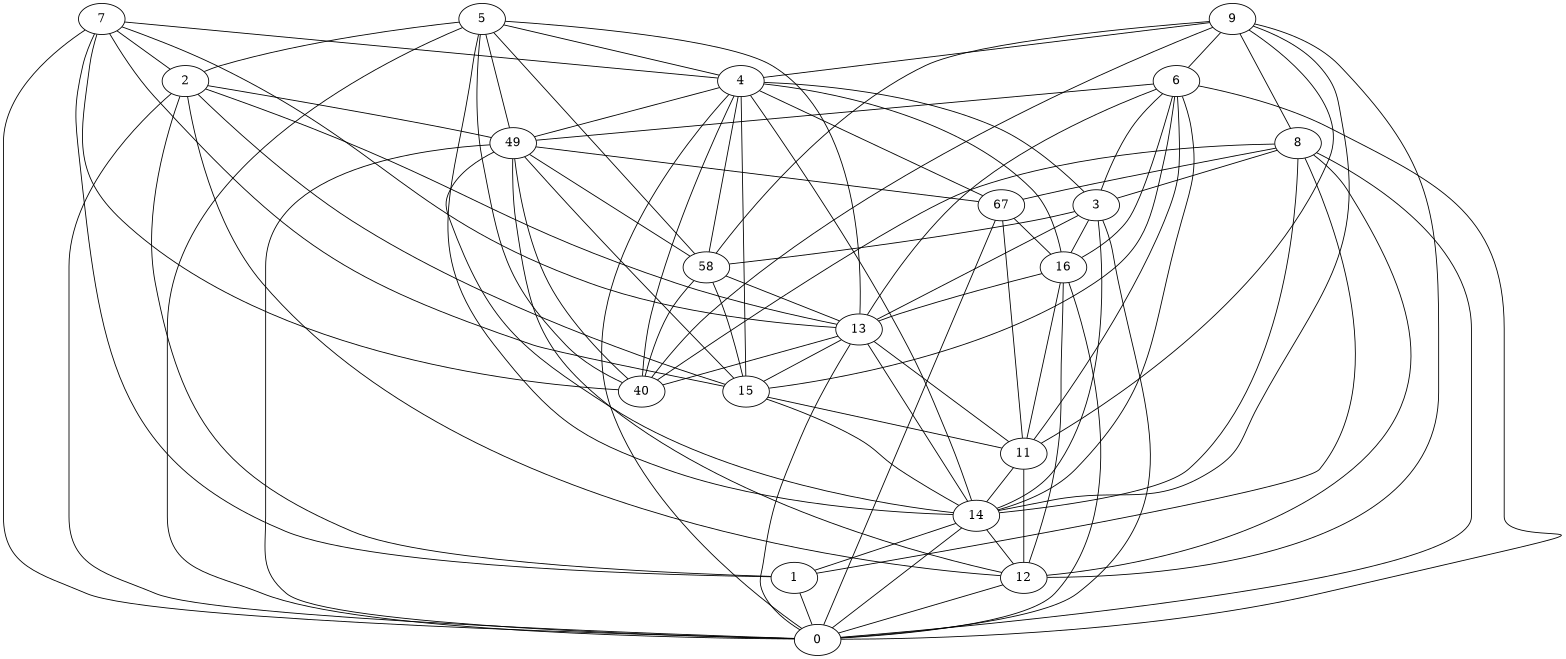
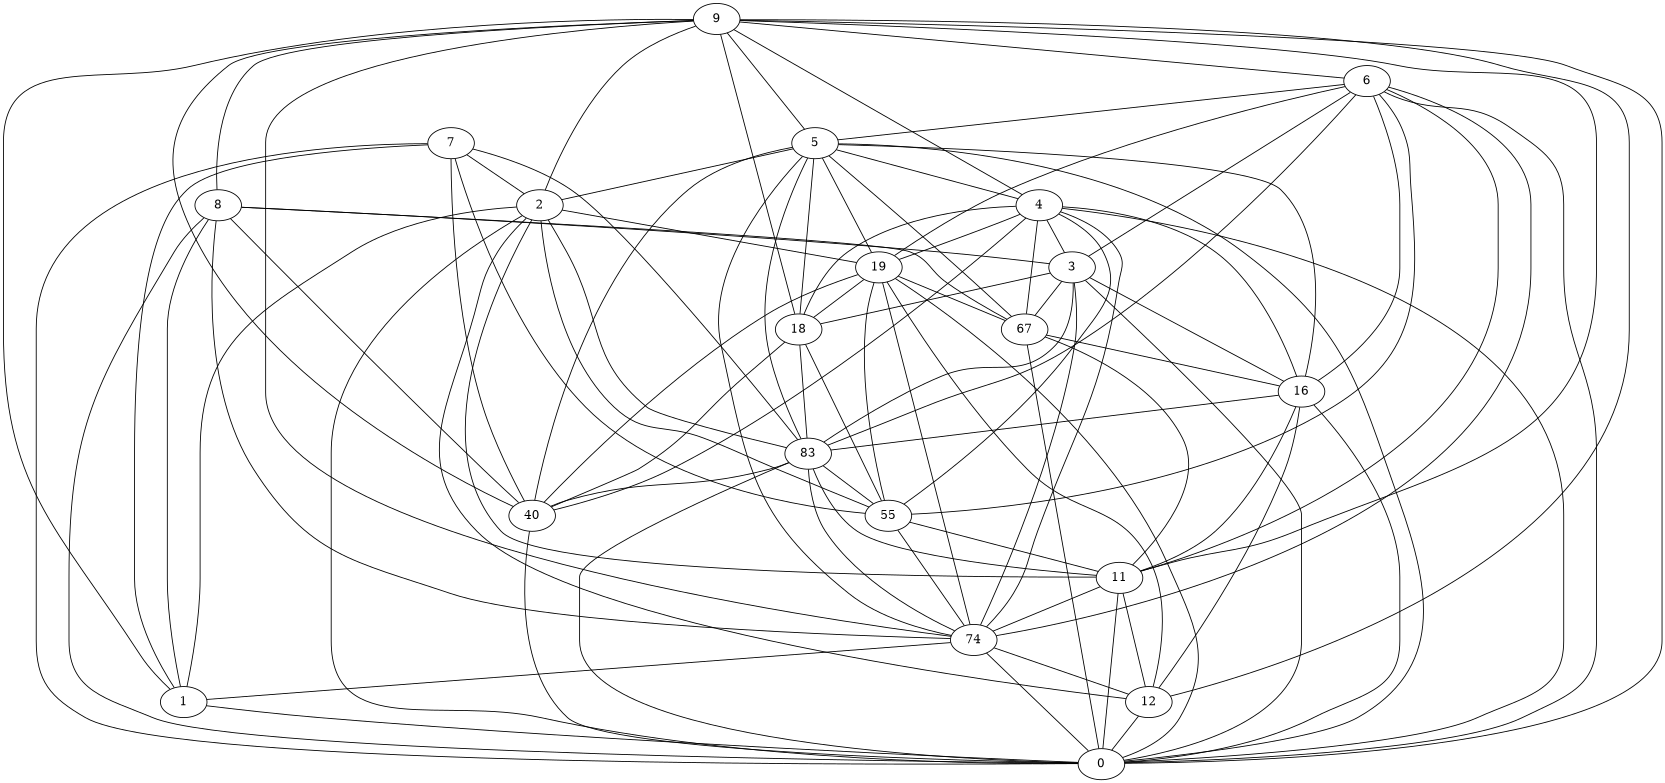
edge "7" -- "4": removed
edge "9" -- "5": added
edge "9" -- "1": added
edge "9" -- "2": added
edge "6" -- "5": added
node "49": label "49" -> "19"
edge "5" -- "16": added
edge "9" -- "0": added
edge "5" -- "67": added
node "58": label "58" -> "18"
edge "3" -- "67": added
node "13": label "13" -> "83"
node "15": label "15" -> "55"
edge "8" -- "12": removed
node "14": label "14" -> "74"
edge "2" -- "11": added
edge "11" -- "0": added
edge "40" -- "0": added
